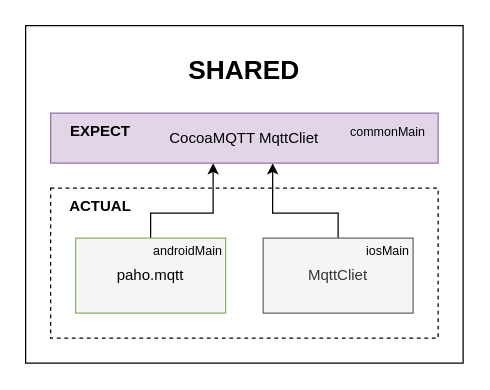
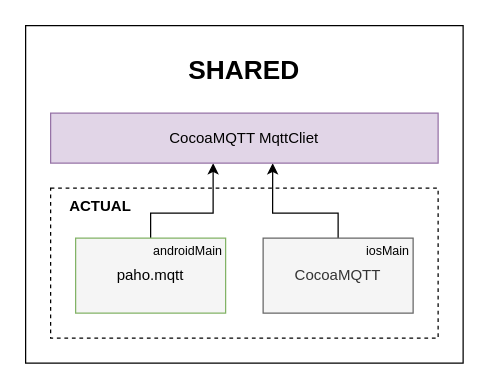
node "EXPECT": removed
node "commonMain": removed
node "MqttCliet": label "MqttCliet" -> "CocoaMQTT"
